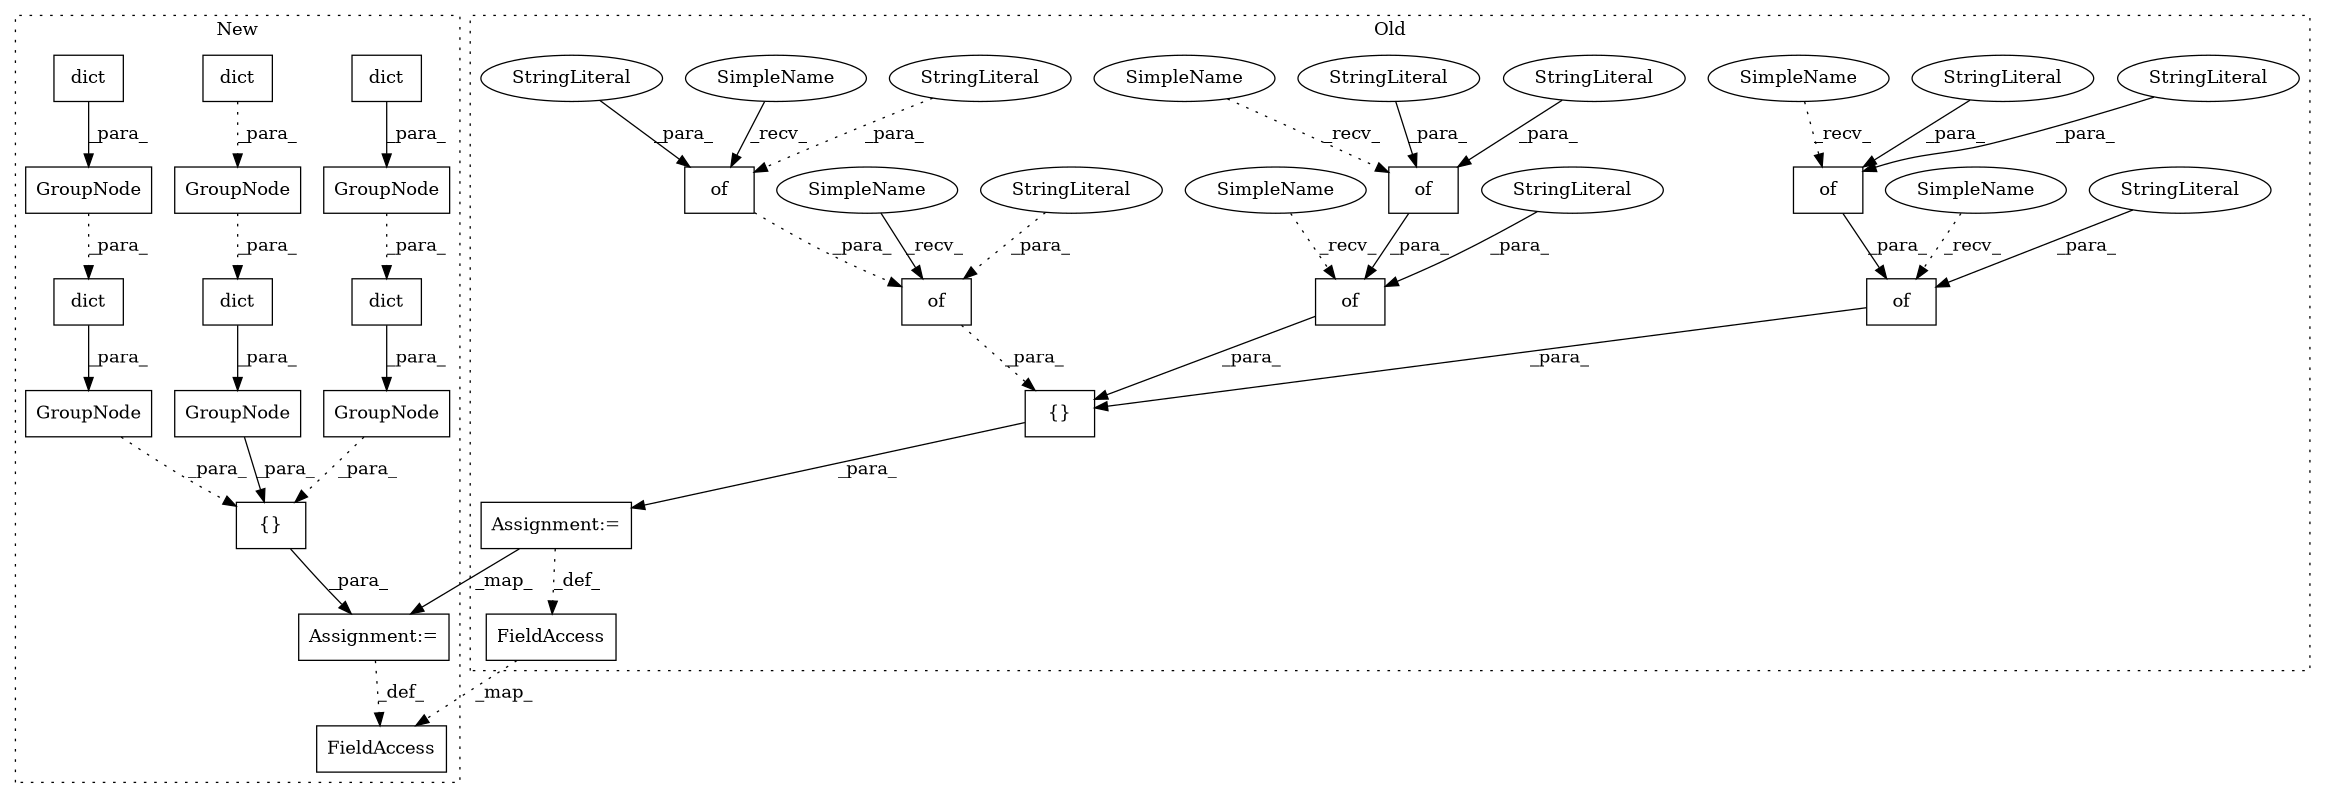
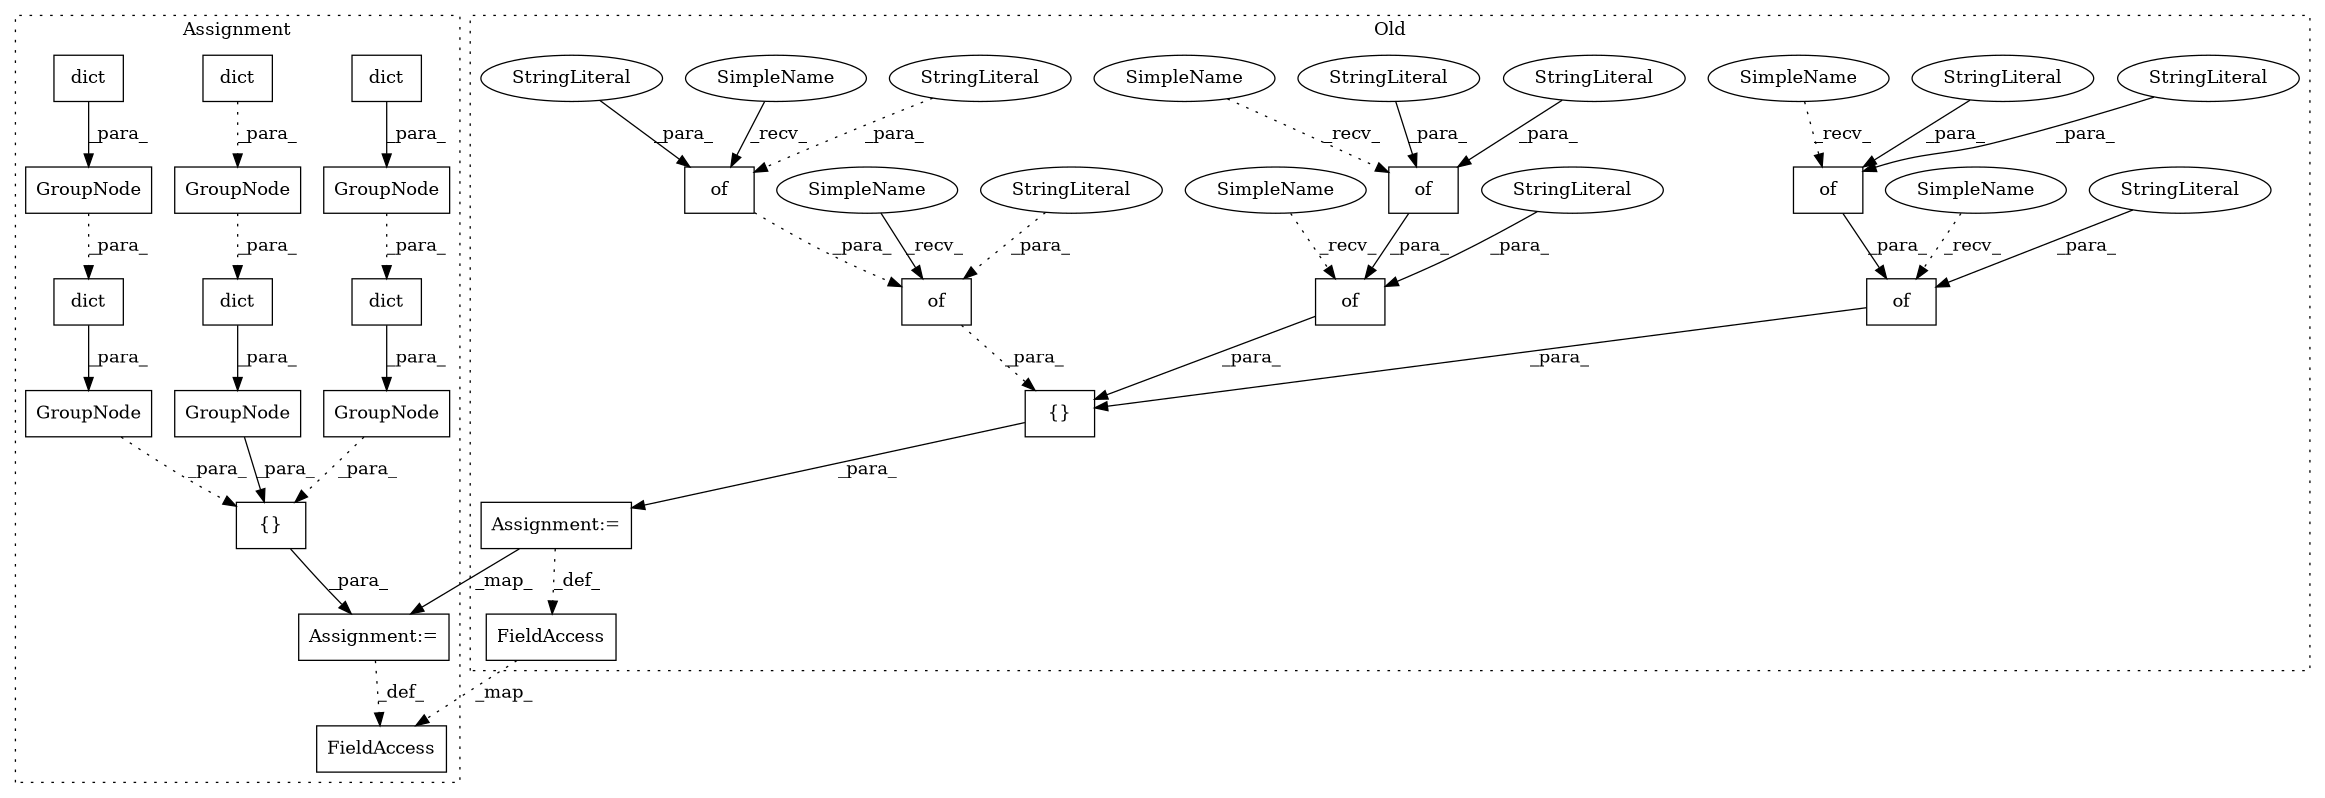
cluster "New": label "New" -> "Assignment"
